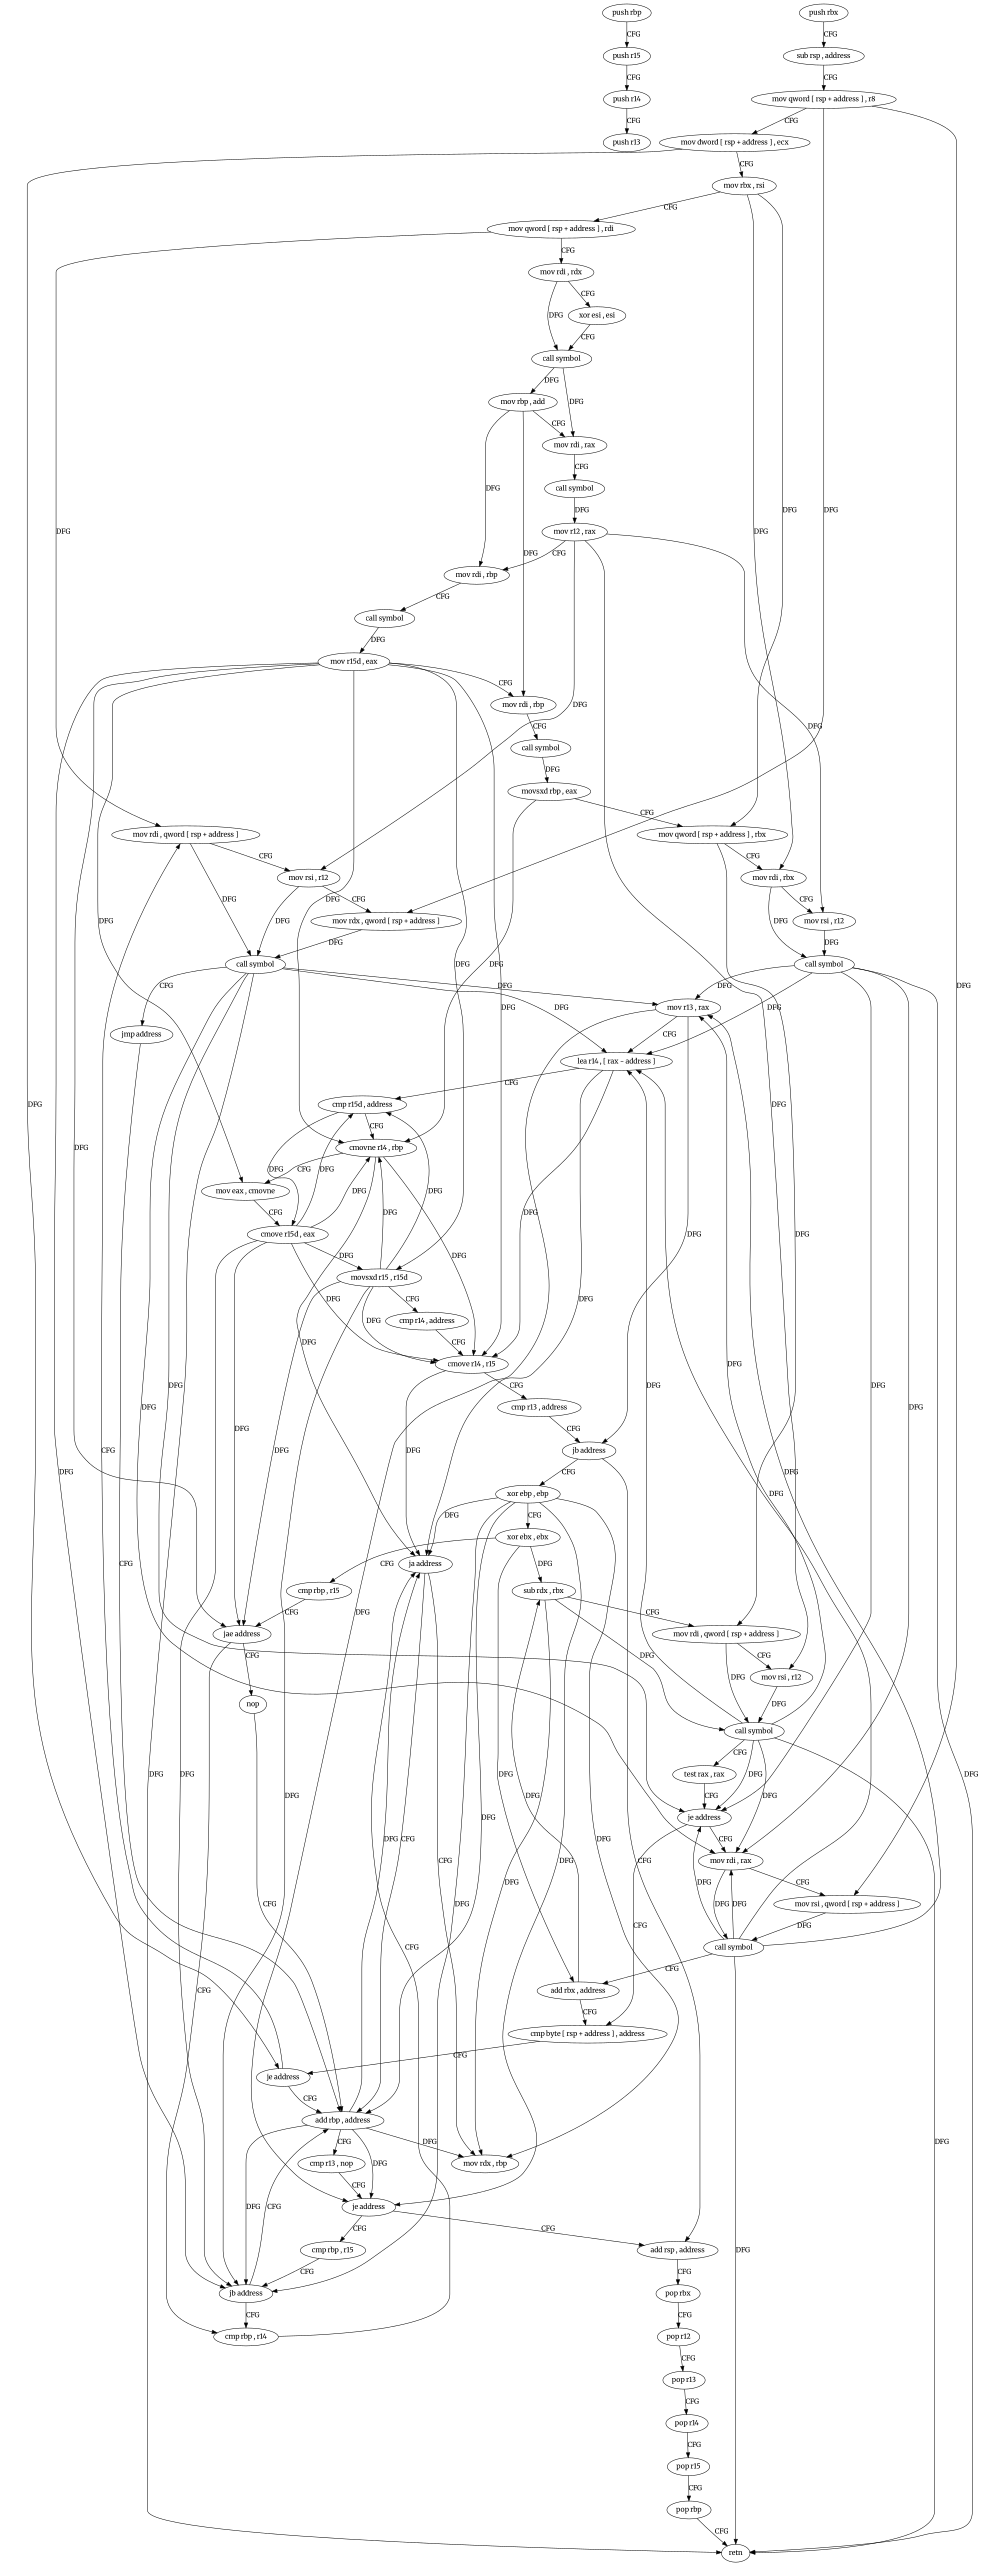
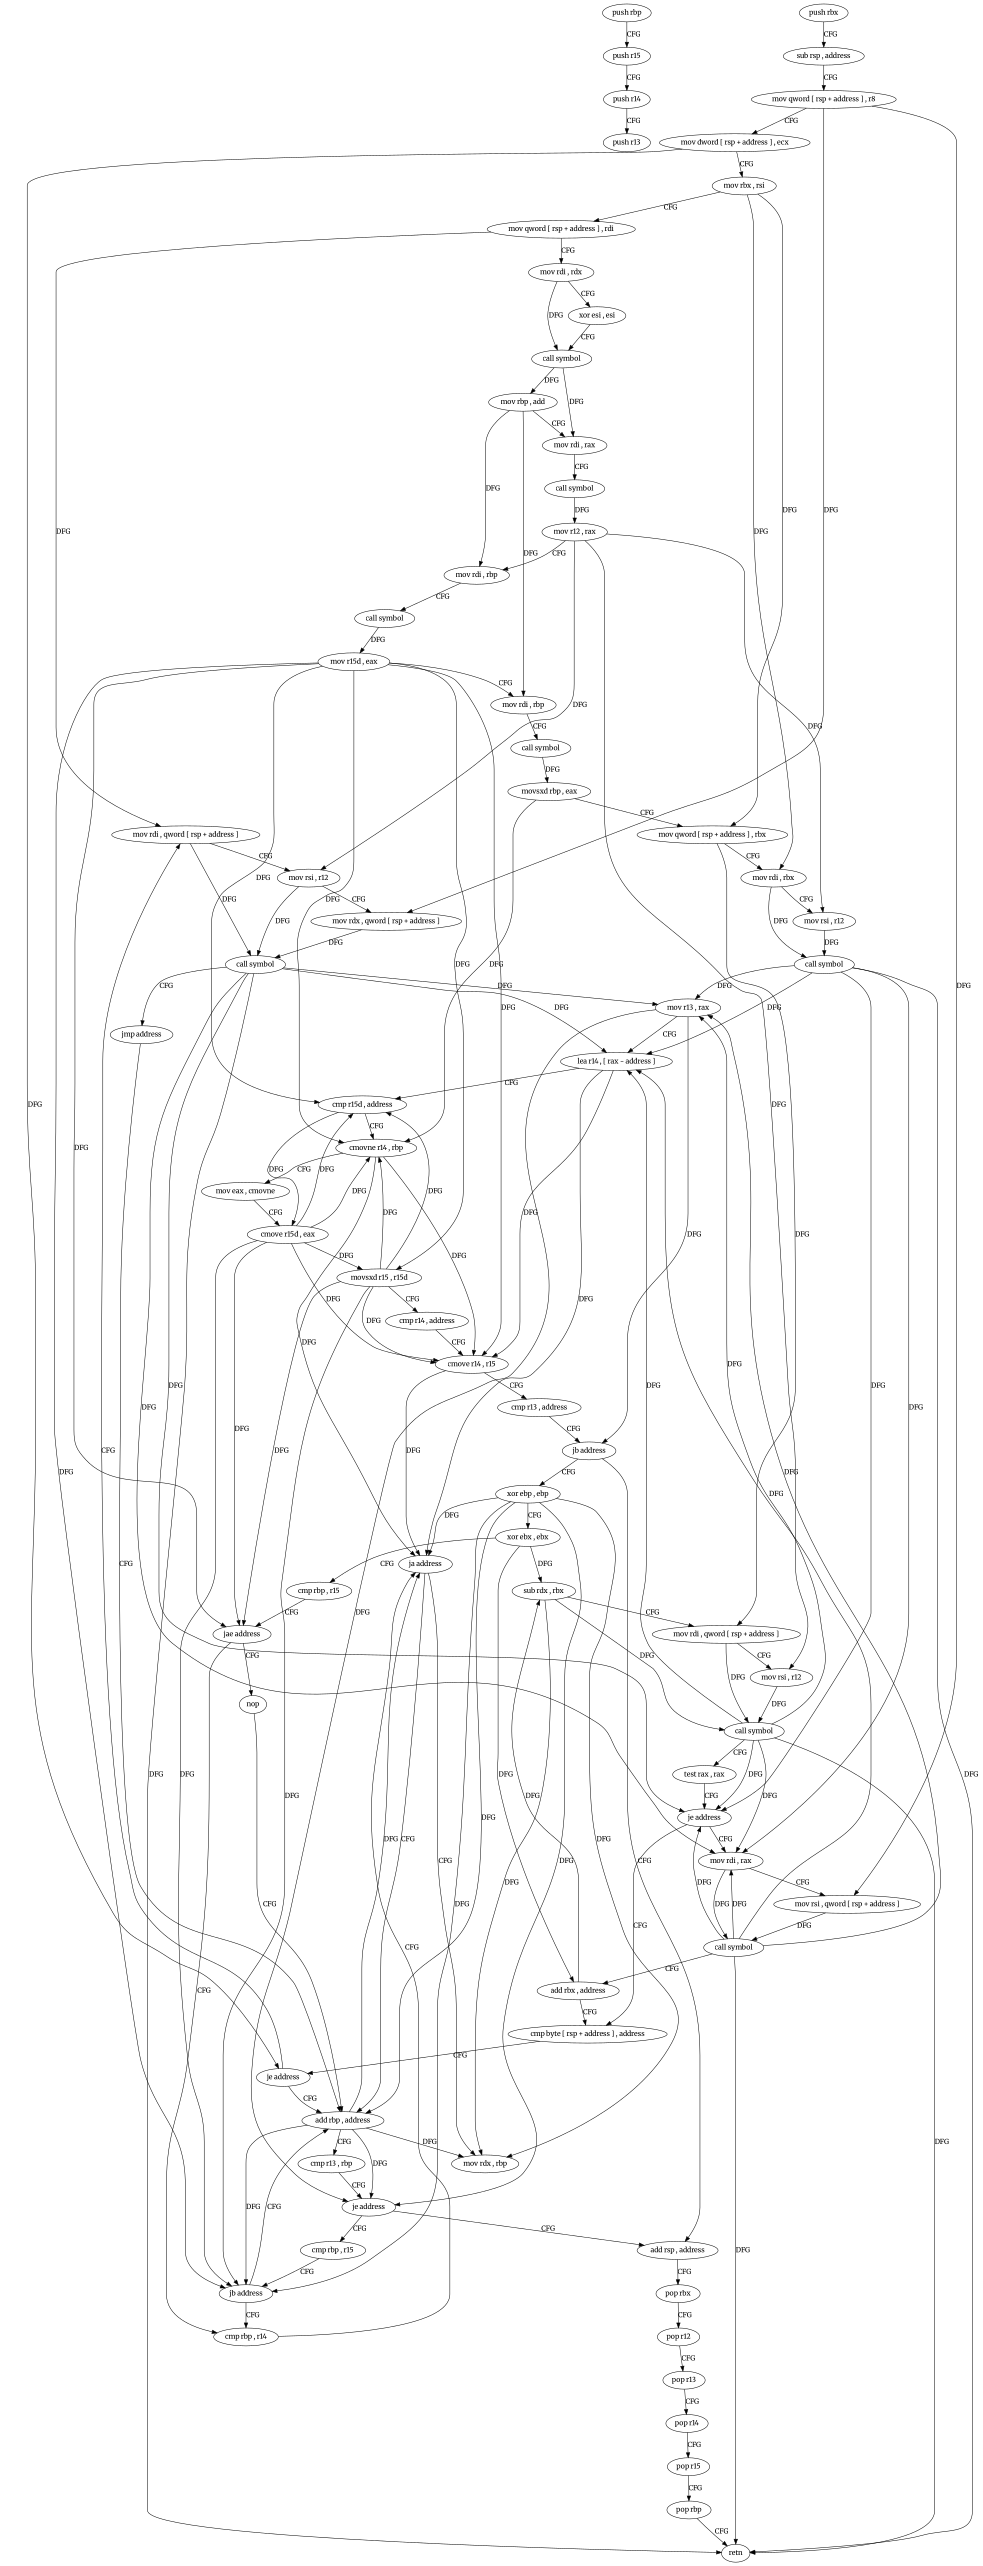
edge "mov r15d , eax" -> "mov eax , cmovne": now "mov r15d , eax" -> "cmp r15d , address"
node "cmp r13 , nop": label "cmp r13 , nop" -> "cmp r13 , rbp"
